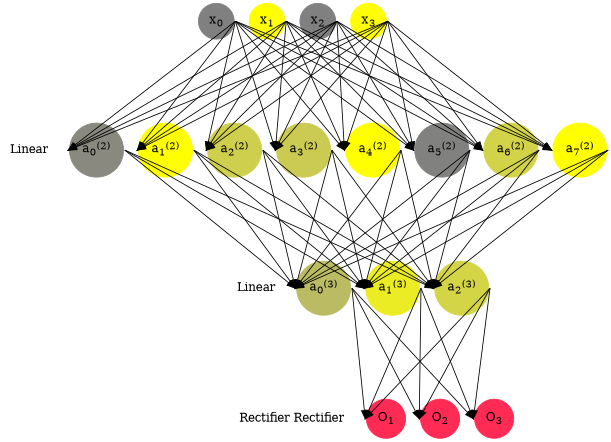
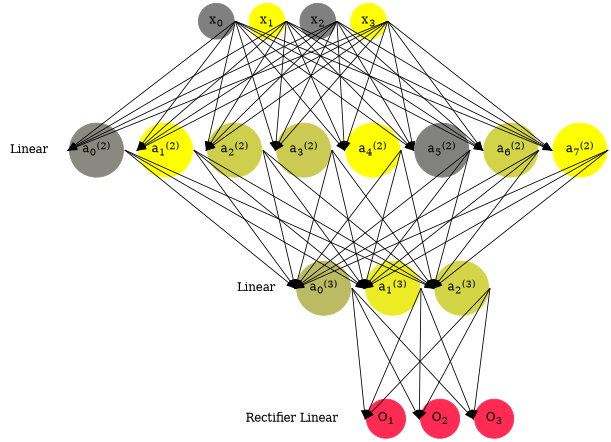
node "Rectifier Rectifier": label "Rectifier Rectifier" -> "Rectifier Linear"
